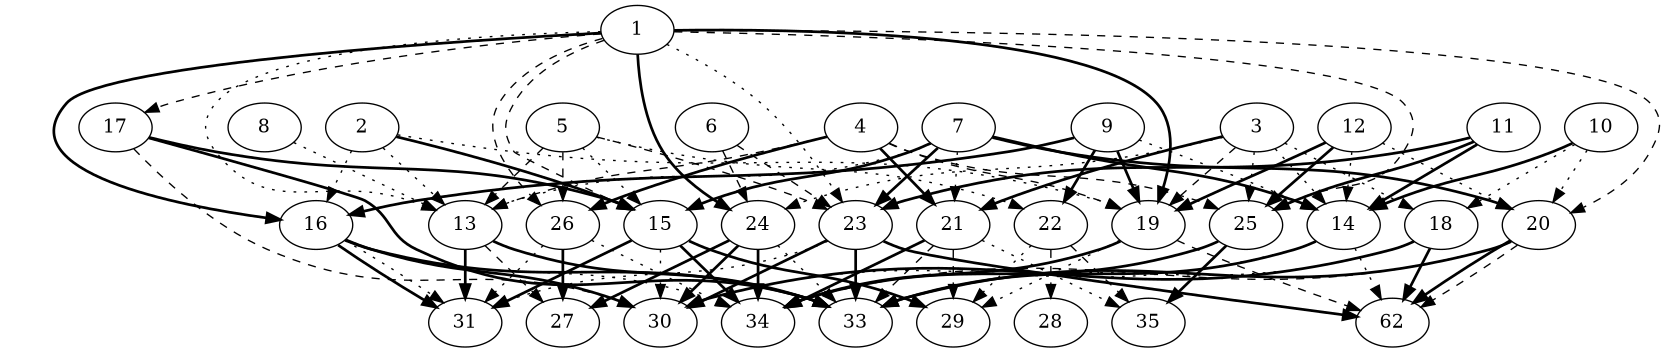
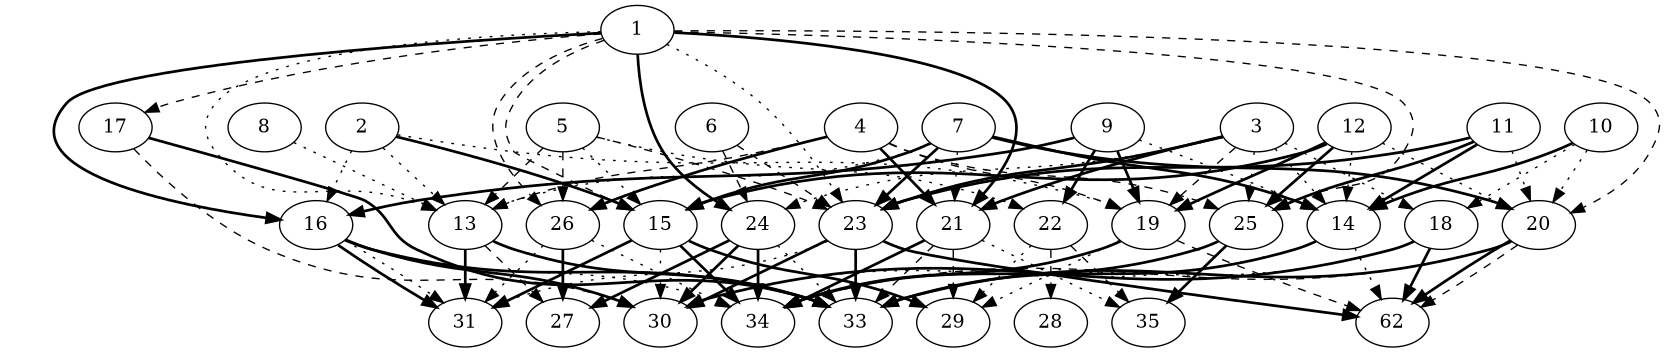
edge "1" -> "19": now "1" -> "21"
edge "17" -> "15": now "12" -> "15"
edge "3" -> "23": added
edge "11" -> "20": added
